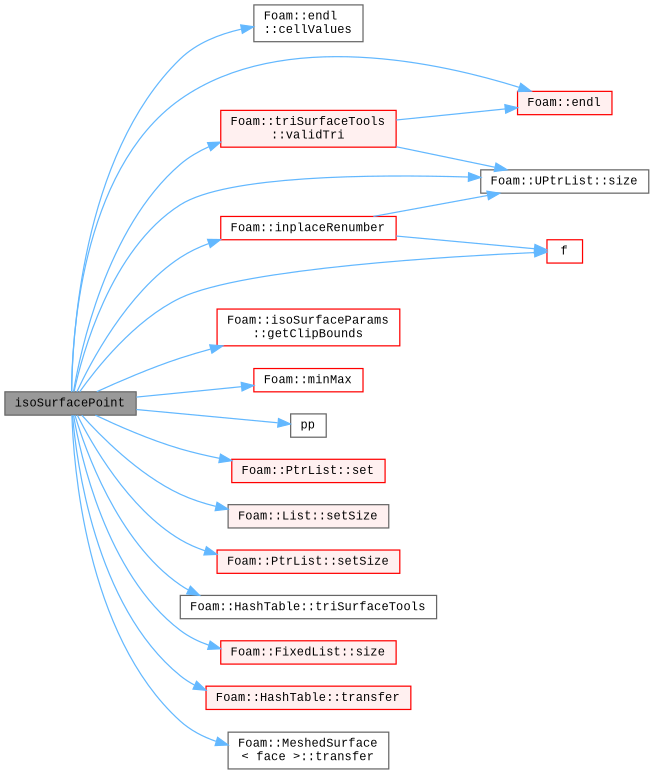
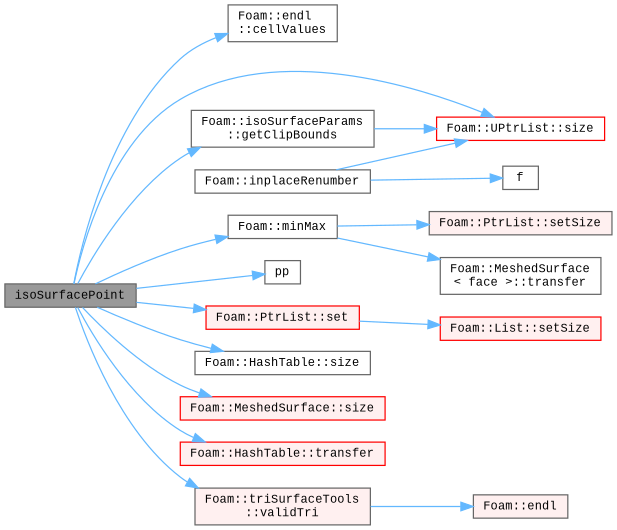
edge "isoSurfacePoint" -> "Foam::endl": removed
node "Foam::endl": color red -> grey40
node "Foam::triSurfaceTools ::validTri": color red -> grey40
edge "Foam::triSurfaceTools ::validTri" -> "Foam::UPtrList::size": now "Foam::isoSurfaceParams ::getClipBounds" -> "Foam::UPtrList::size"
node "Foam::UPtrList::size": color grey40 -> red
node "Foam::inplaceRenumber": color red -> grey40
node "f": color red -> grey40
edge "isoSurfacePoint" -> "f": removed
edge "isoSurfacePoint" -> "Foam::inplaceRenumber": removed
node "Foam::isoSurfaceParams ::getClipBounds": color red -> grey40
node "Foam::minMax": color red -> grey40
edge "isoSurfacePoint" -> "Foam::List::setSize": now "Foam::PtrList::set" -> "Foam::List::setSize"
edge "isoSurfacePoint" -> "Foam::PtrList::setSize": now "Foam::minMax" -> "Foam::PtrList::setSize"
node "Foam::List::setSize": color grey40 -> red
node "Foam::PtrList::setSize": color red -> grey40
edge "isoSurfacePoint" -> "Foam::MeshedSurface < face >::transfer": now "Foam::minMax" -> "Foam::MeshedSurface < face >::transfer"
node "Foam::HashTable::triSurfaceTools": label "Foam::HashTable::triSurfaceTools" -> "Foam::HashTable::size"
node "Foam::FixedList::size": label "Foam::FixedList::size" -> "Foam::MeshedSurface::size"
